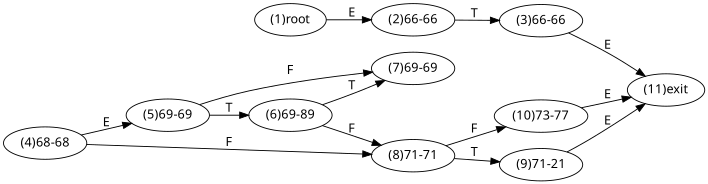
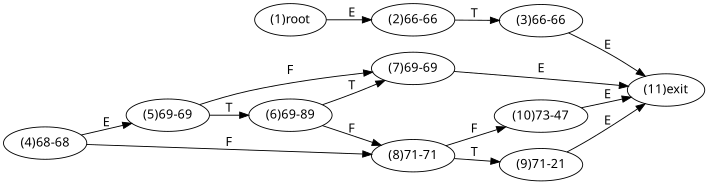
edge "(7)69-69" -> "(11)exit": added, label "E"
node "(10)73-77": label "(10)73-77" -> "(10)73-47"
